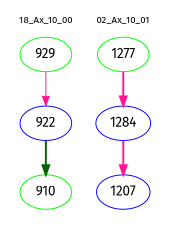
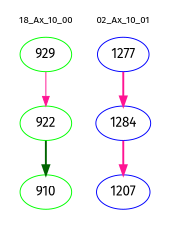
node "1277": color green -> blue
node "922": color blue -> green
